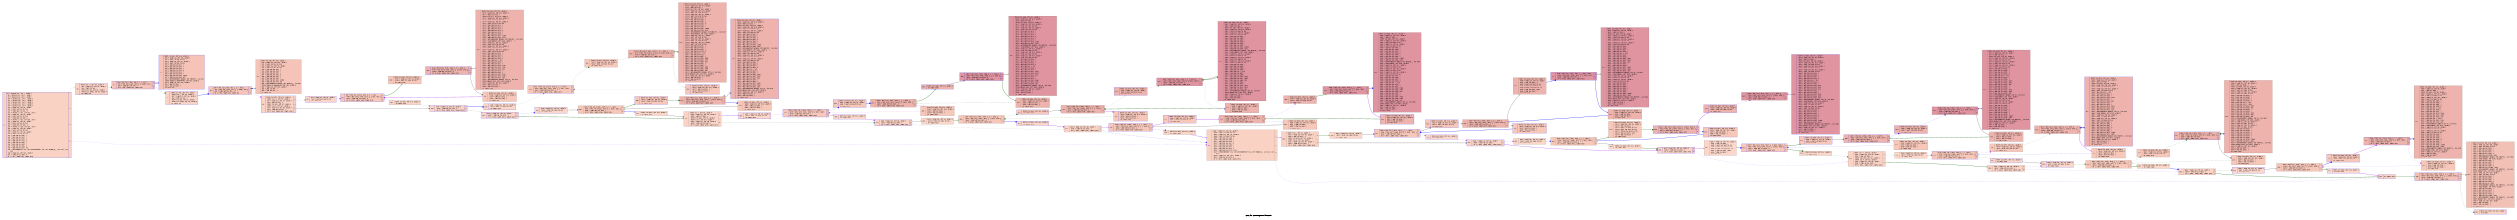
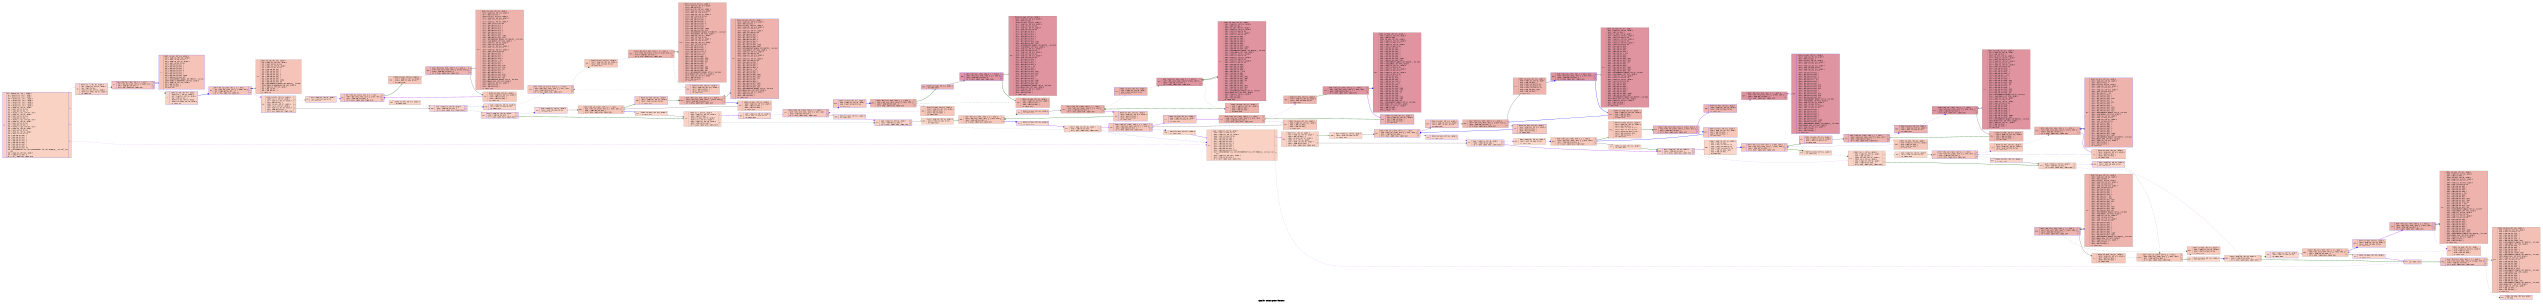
edge "156:" -> "159:": style bold -> dashed
edge "427:" -> "365:": style dashed -> bold
edge "832:" -> "835:": reversed
edge "821:" -> "825:": now "821:" -> "822:"
